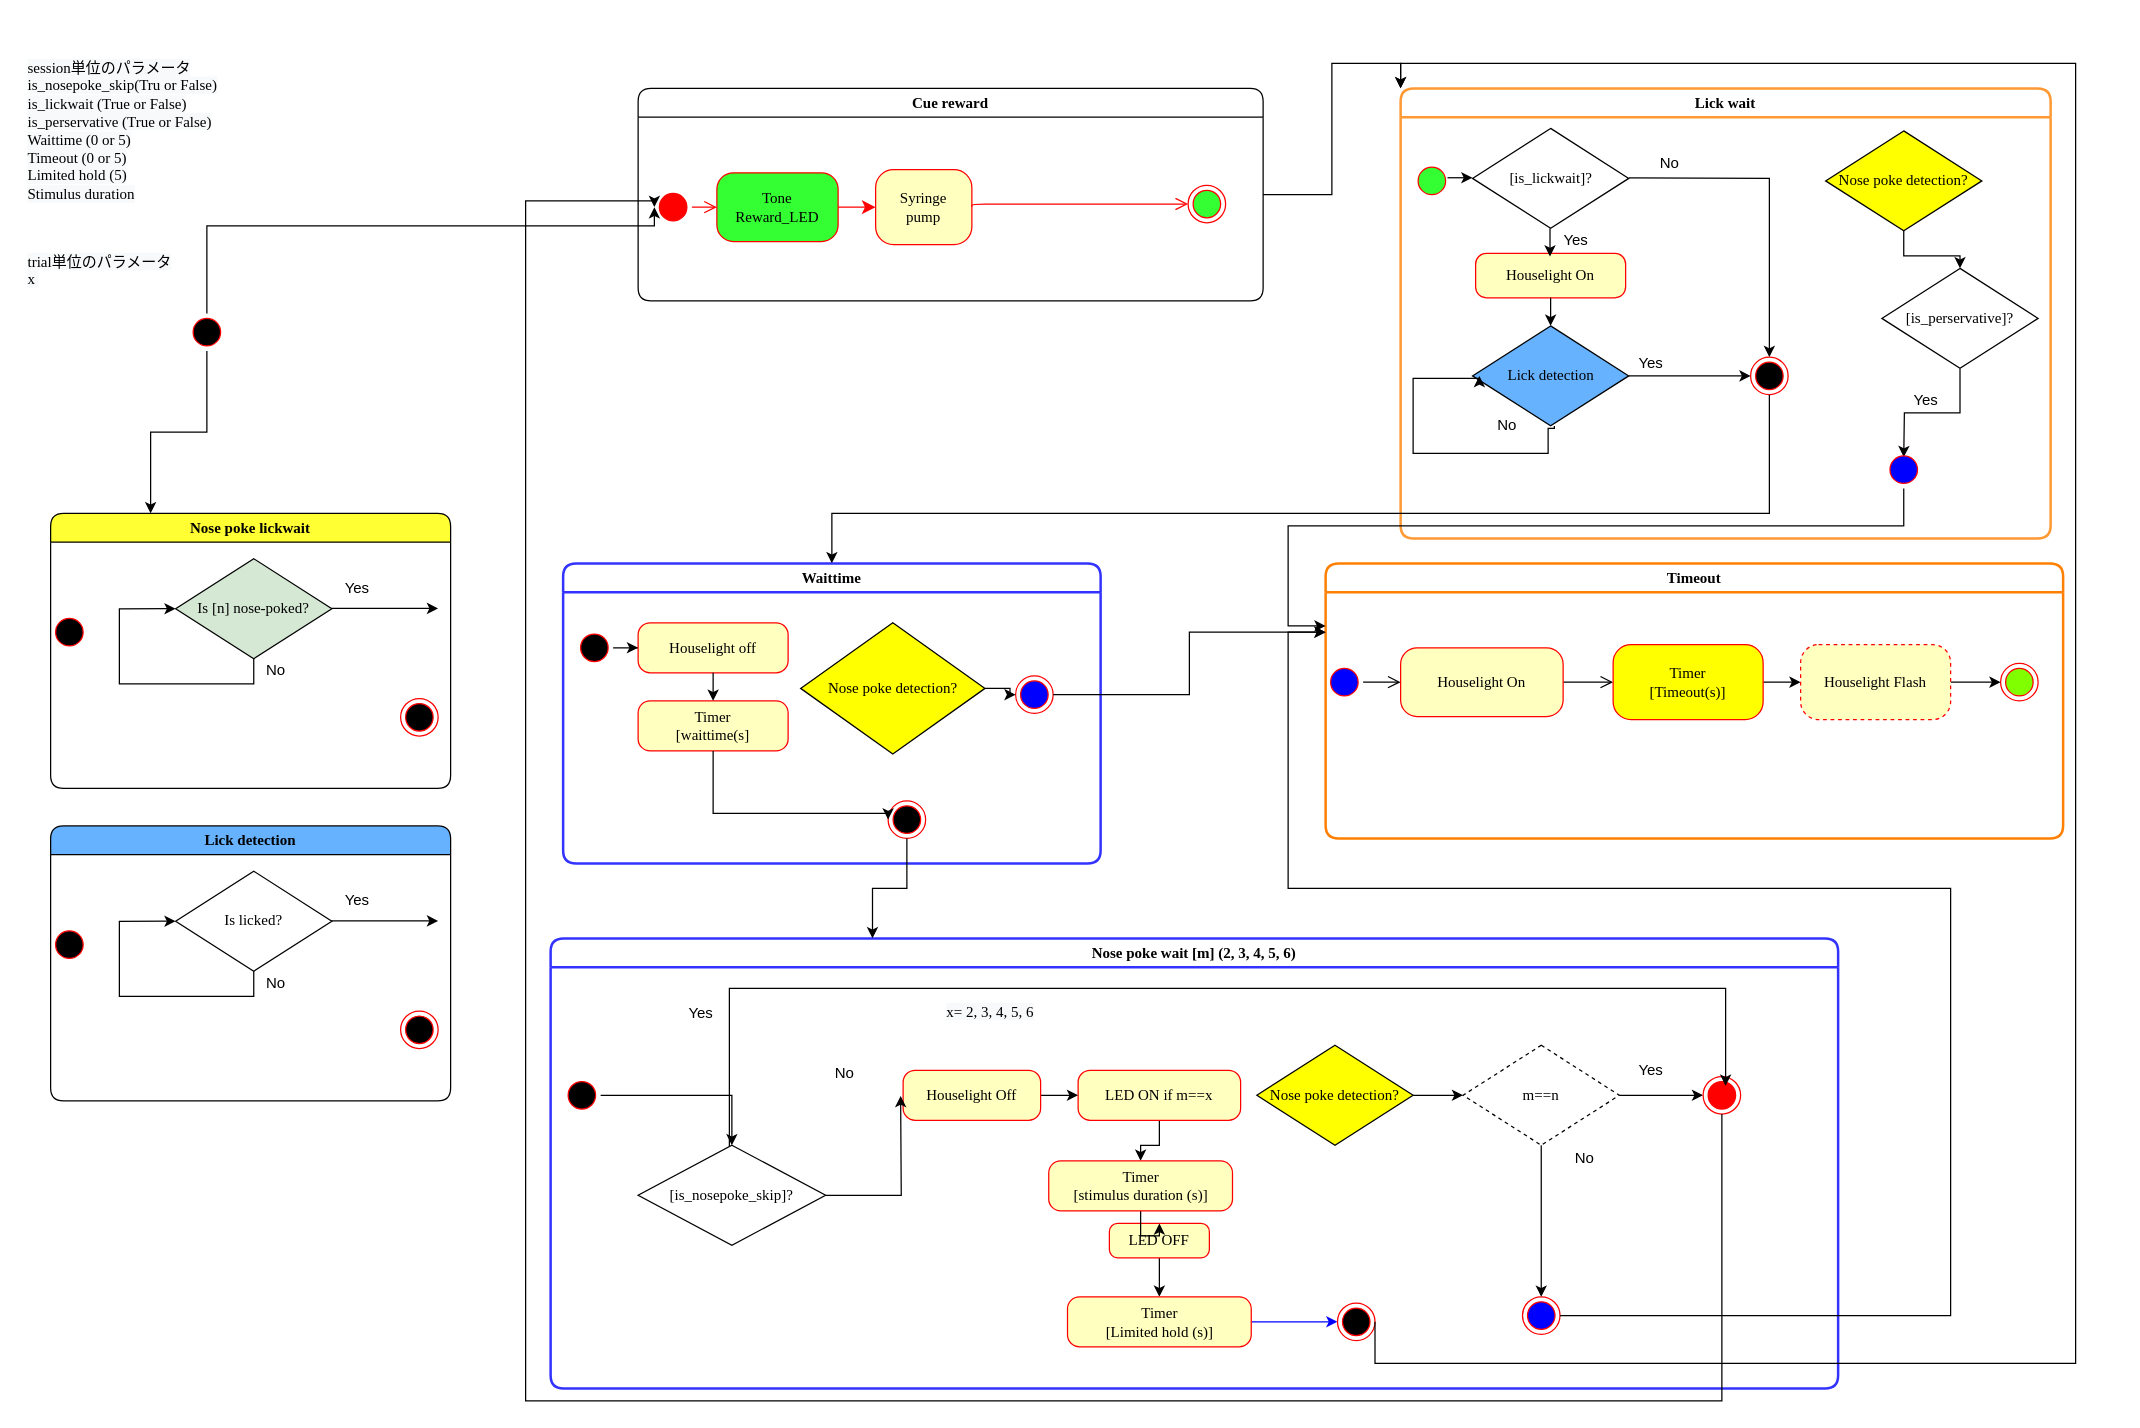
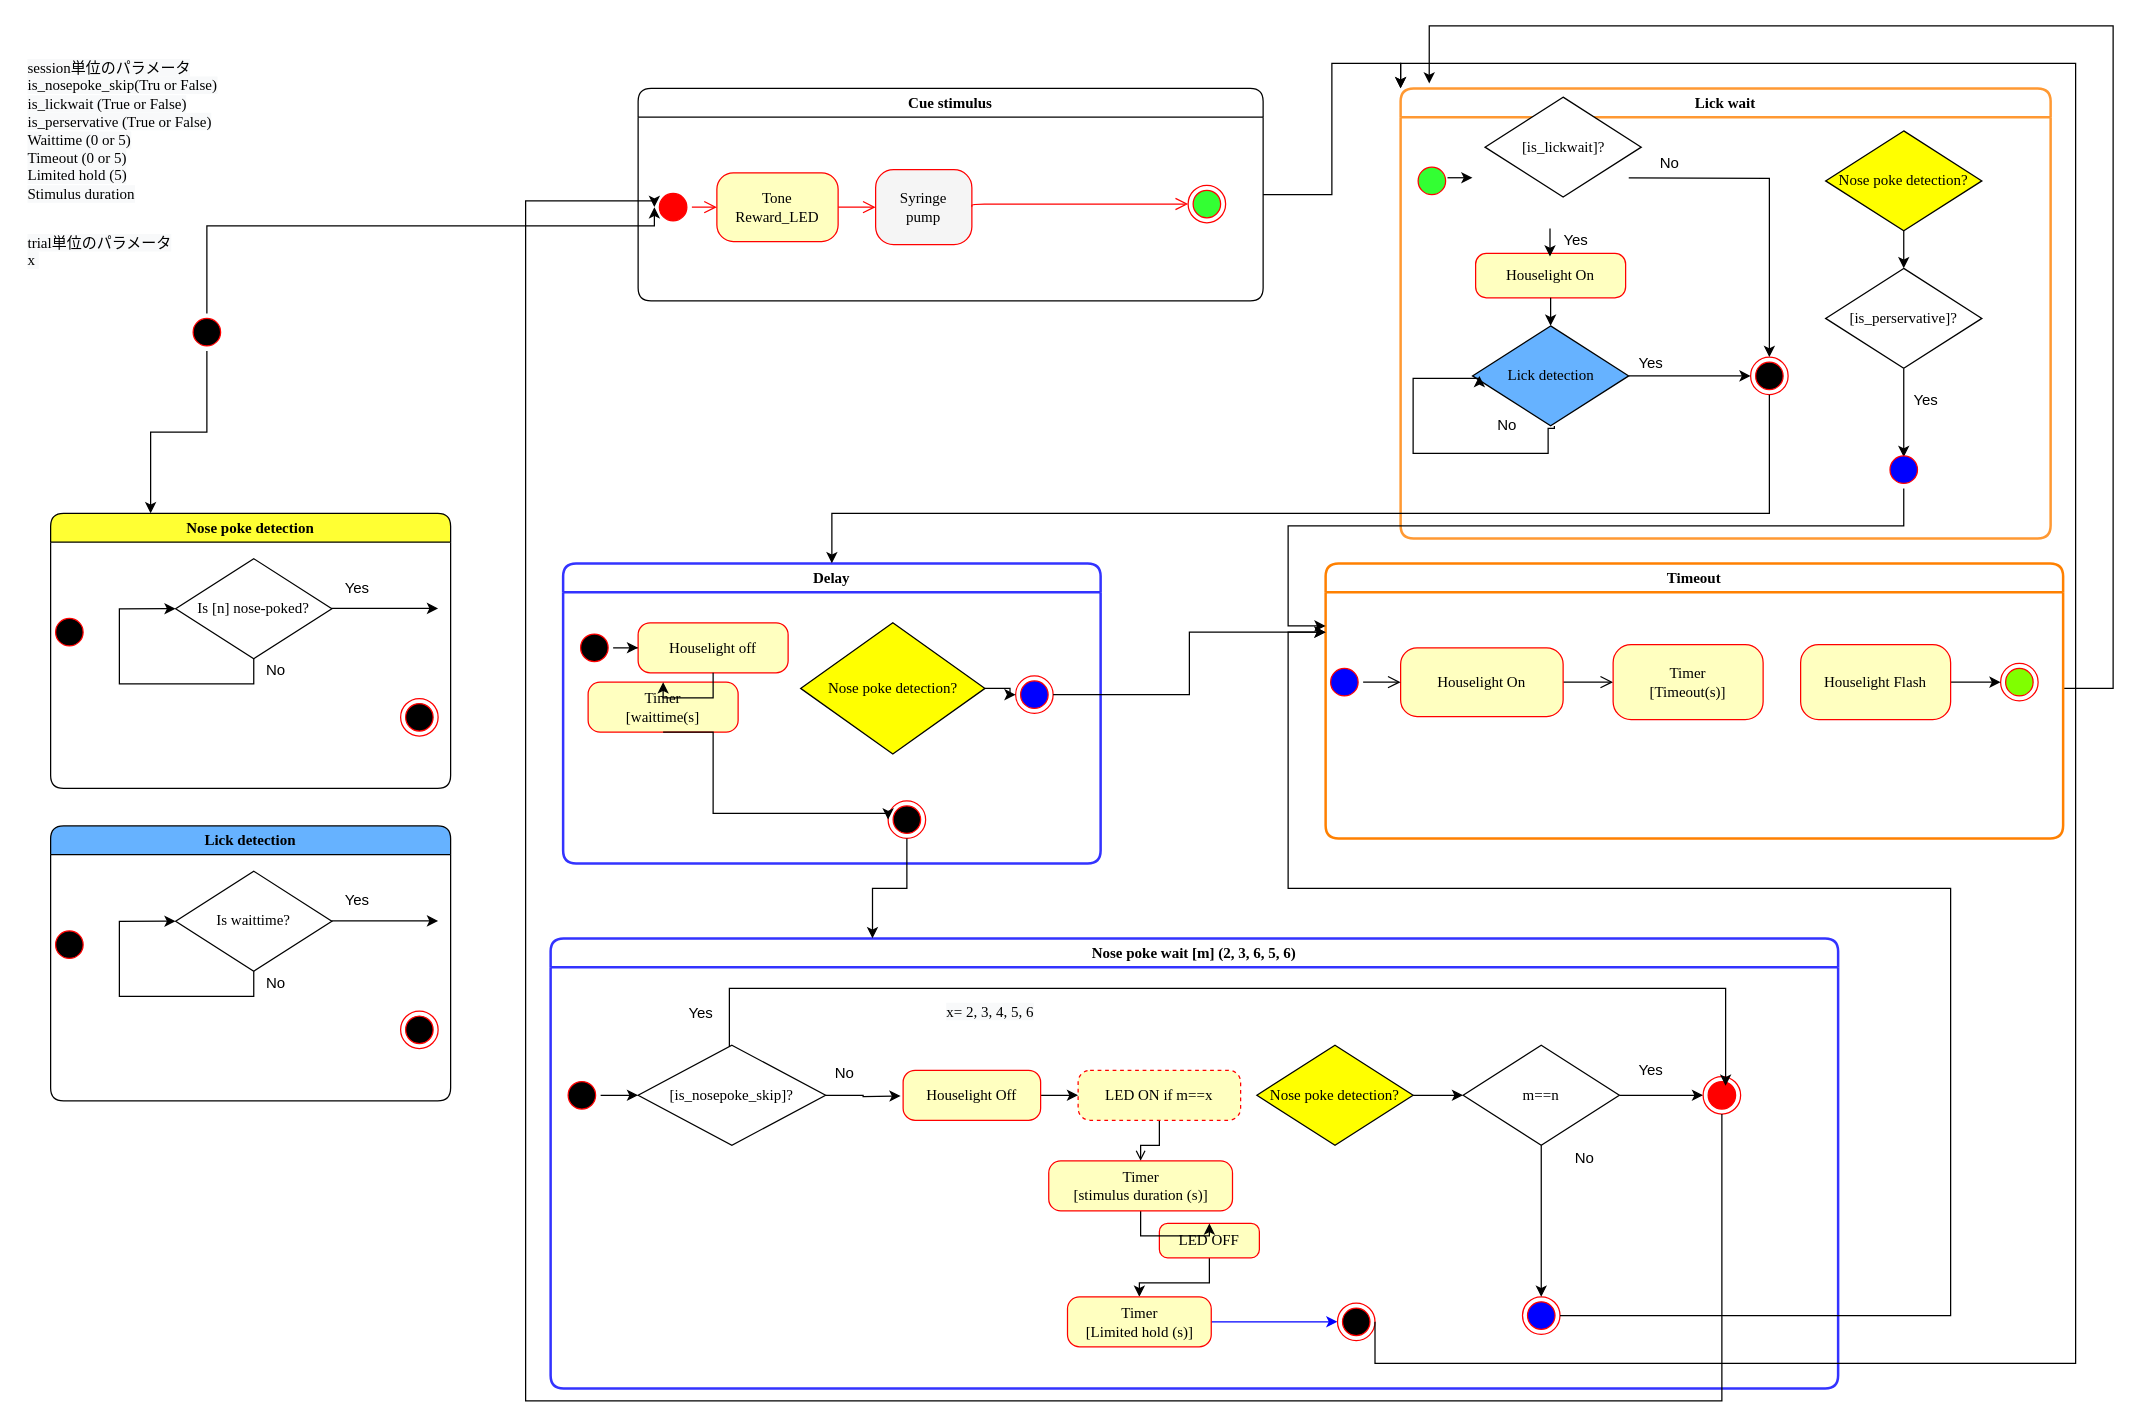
edge "Timeout" -> "Lick wait": added
node "Cue reward": label "Cue reward" -> "Cue stimulus"
node "[is_lickwait]?": moved (1551, 178) -> (1563, 147)
node "Tone Reward_LED": fillcolor #33ff33 -> #ffffc0
edge "Tone Reward_LED" -> "Syringe pump": arrowhead classic -> open
node "Syringe pump": fillcolor #ffffc0 -> #f5f5f5
node "trial単位のパラメータ x": moved (188, 263) -> (188, 244)
node "[is_perservative]?": moved (1960, 318) -> (1904, 318)
node "Nose poke lickwait": label "Nose poke lickwait" -> "Nose poke detection"
node "Waittime": label "Waittime" -> "Delay"
node "Is [n] nose-poked?": fillcolor #d5e8d4 -> #ffffff
node "Timer [Timeout(s)]": fillcolor #ffff00 -> #ffffc0
edge "Timer [Timeout(s)]" -> "Houselight Flash": removed
node "Houselight Flash": style dashed -> solid
node "Timer [waittime(s]": moved (713, 726) -> (663, 707)
node "Is licked?": label "Is licked?" -> "Is waittime?"
node "Nose poke wait [m] (2, 3, 4, 5, 6)": label "Nose poke wait [m] (2, 3, 4, 5, 6)" -> "Nose poke wait [m] (2, 3, 6, 5, 6)"
node "LED ON if m==x": style solid -> dashed
node "m==n": style dashed -> solid
edge "LED ON if m==x" -> "Timer [stimulus duration (s)]": arrowhead classic -> open
node "[is_nosepoke_skip]?": moved (732, 1195) -> (732, 1095)
node "LED OFF": moved (1159, 1240) -> (1209, 1240)
node "Timer [Limited hold (s)]": size 184x50 -> 144x50
